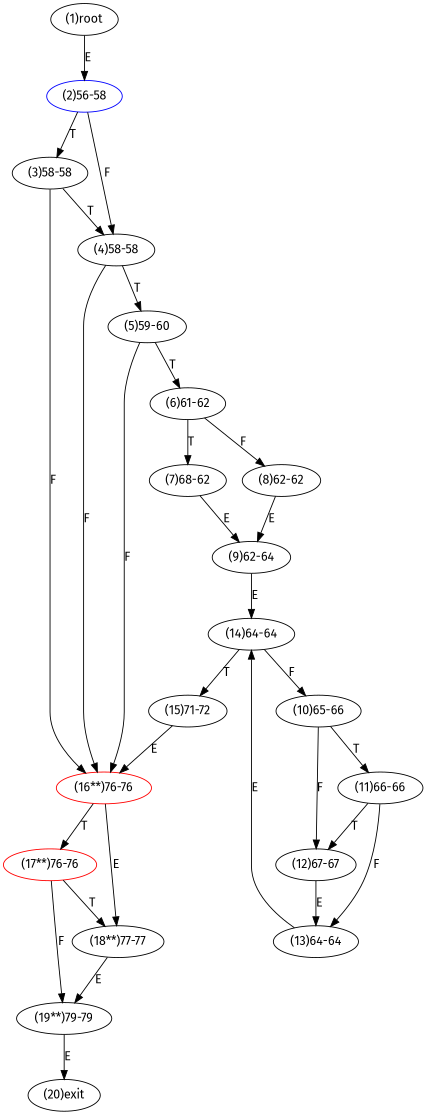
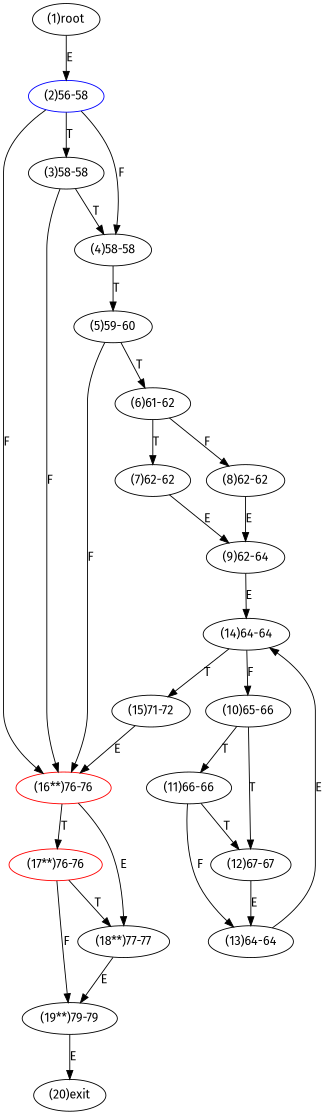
node "(7)68-62": label "(7)68-62" -> "(7)62-62"
edge "(4)58-58" -> "(16**)76-76": now "(2)56-58" -> "(16**)76-76"
edge "(10)65-66" -> "(12)67-67": label "F" -> "T"
